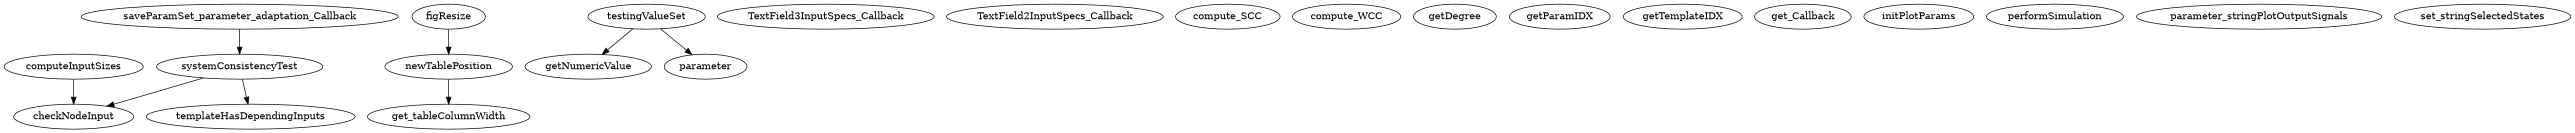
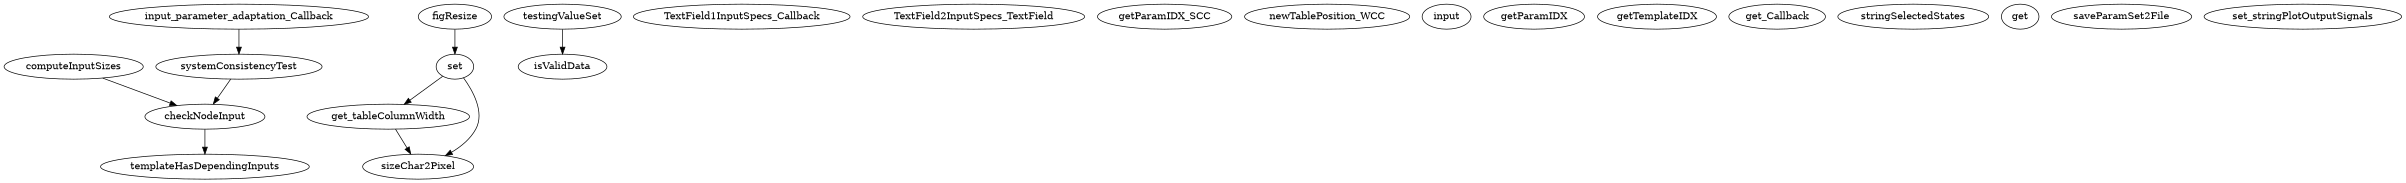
node "saveParamSet_parameter_adaptation_Callback": label "saveParamSet_parameter_adaptation_Callback" -> "input_parameter_adaptation_Callback"
node "TextField3InputSpecs_Callback": label "TextField3InputSpecs_Callback" -> "TextField1InputSpecs_Callback"
node "TextField2InputSpecs_Callback": label "TextField2InputSpecs_Callback" -> "TextField2InputSpecs_TextField"
node "compute_SCC": label "compute_SCC" -> "getParamIDX_SCC"
node "compute_WCC": label "compute_WCC" -> "newTablePosition_WCC"
node "getDegree": label "getDegree" -> "input"
node "initPlotParams": label "initPlotParams" -> "stringSelectedStates"
node "performSimulation": label "performSimulation" -> "get"
node "saveParamSet2File": added
node "parameter_stringPlotOutputSignals": label "parameter_stringPlotOutputSignals" -> "set_stringPlotOutputSignals"
node "set_stringSelectedStates": removed
node "newTablePosition": label "newTablePosition" -> "set"
node "getNumericValue": removed
node "parameter": label "parameter" -> "isValidData"
edge "systemConsistencyTest" -> "templateHasDependingInputs": now "checkNodeInput" -> "templateHasDependingInputs"
node "sizeChar2Pixel": added
